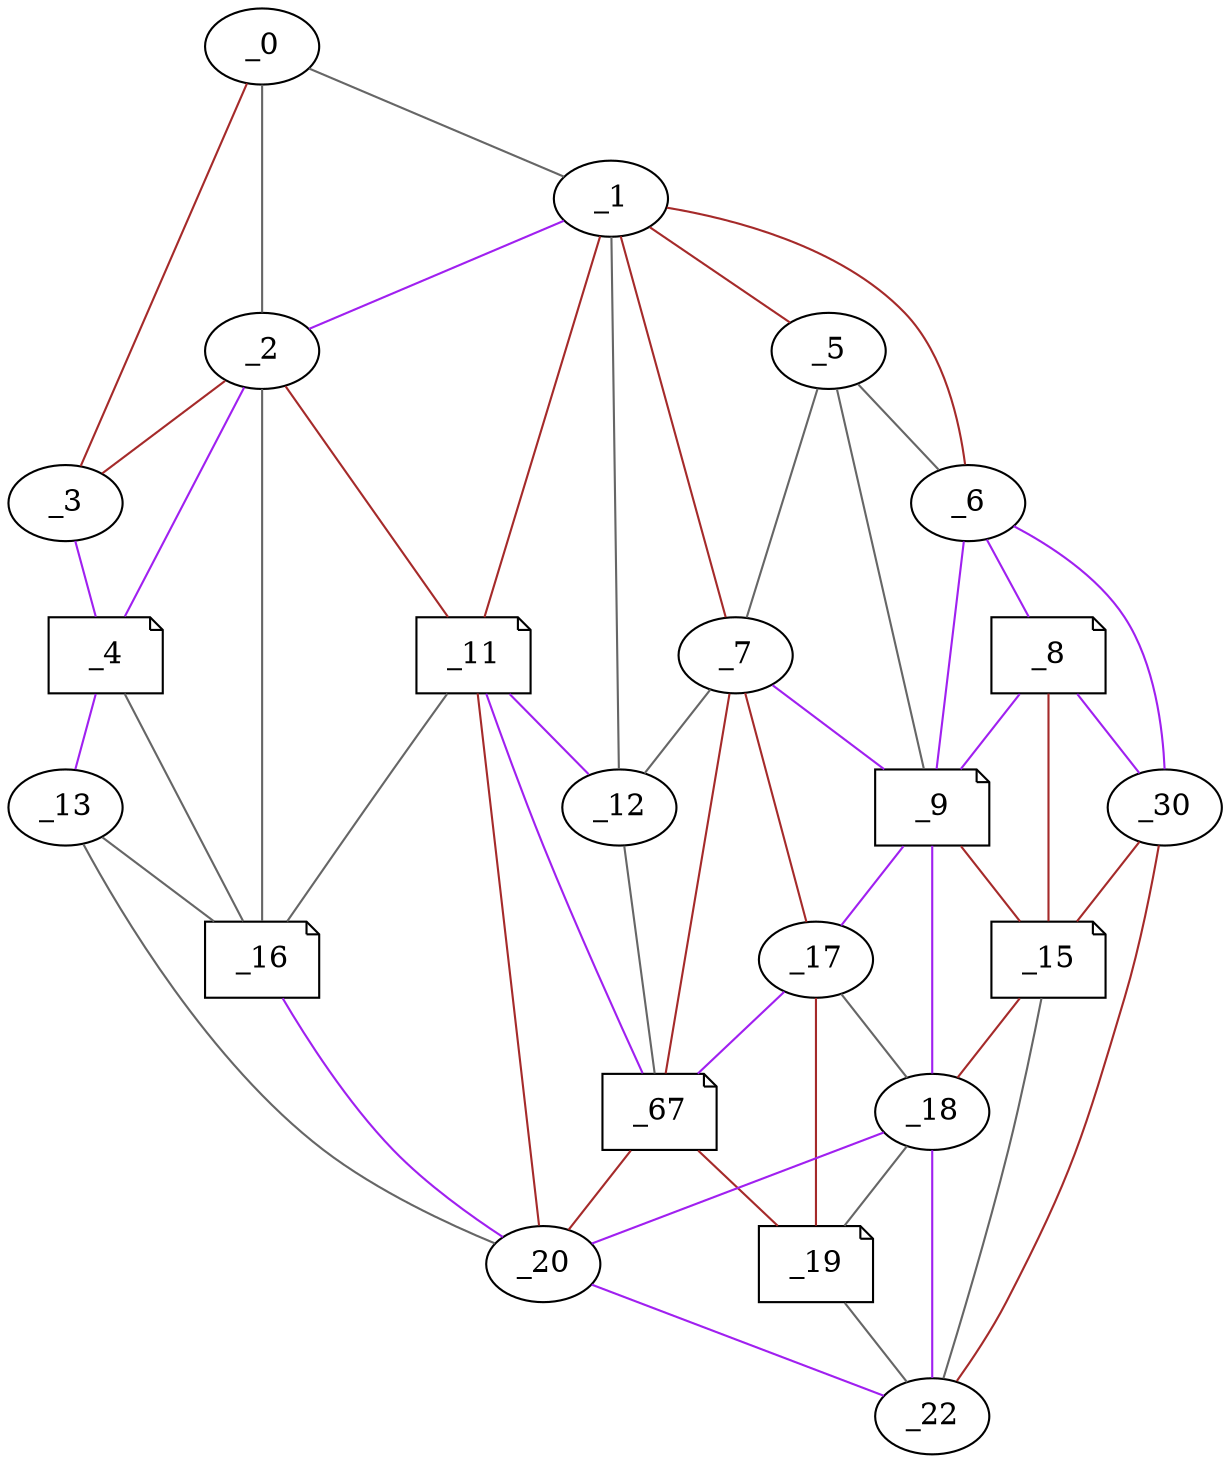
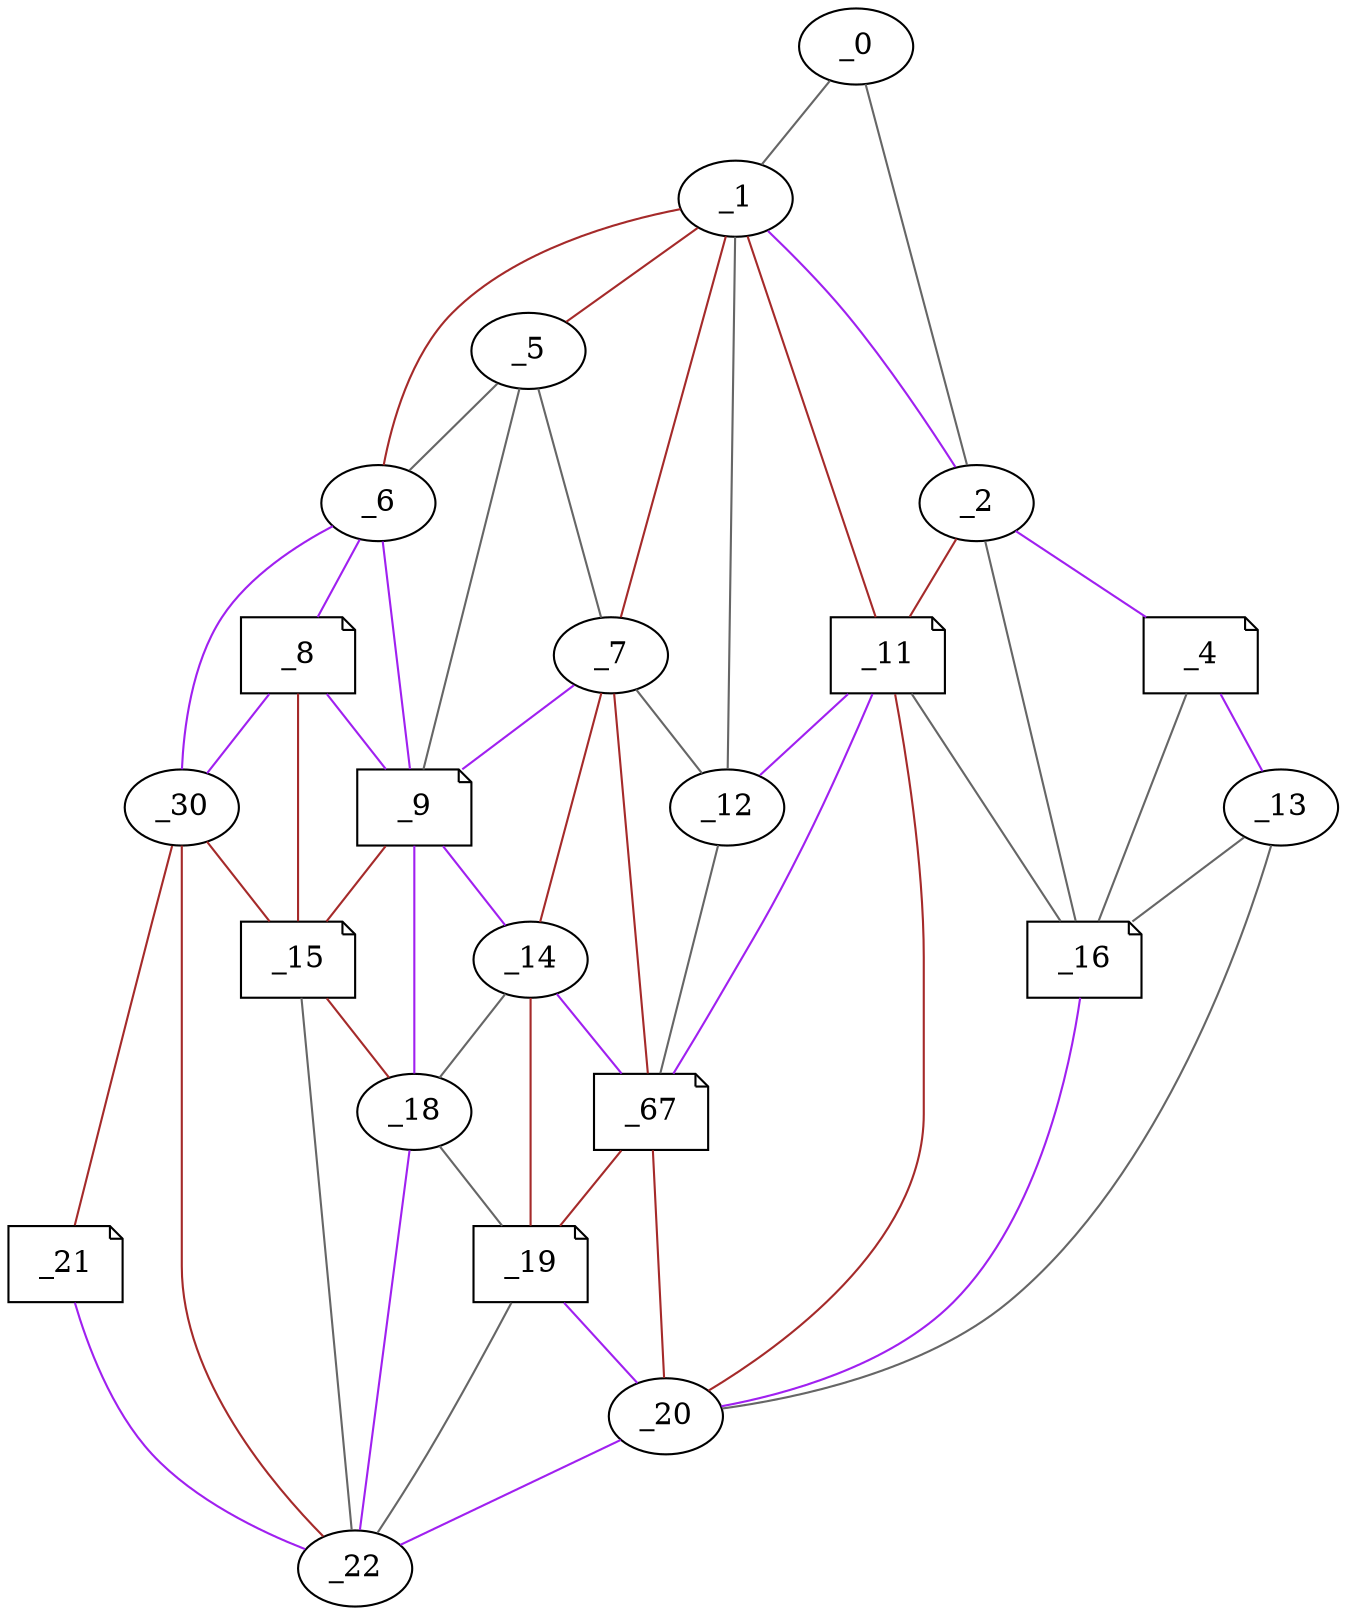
node "_3": removed
node "_17": label "_17" -> "_14"
edge "_18" -- "_20": now "_19" -- "_20"
node "_21": added
